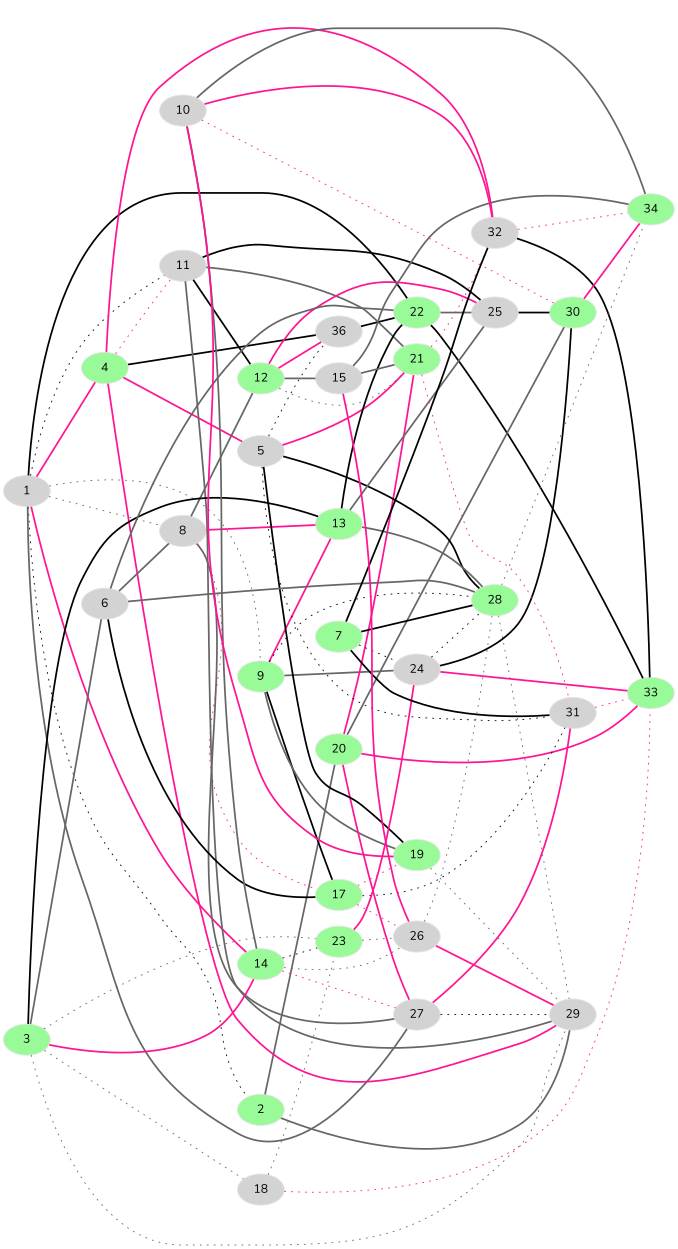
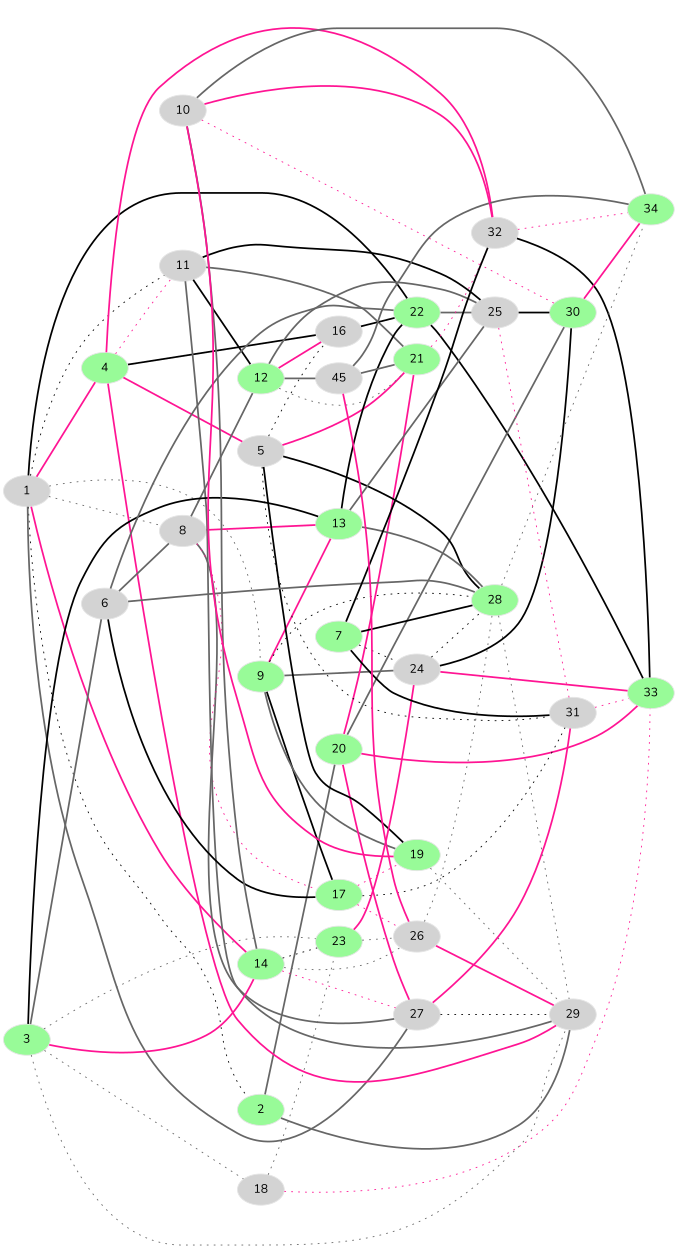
edge "25" -- "12": color deeppink -> gray40
node "36": label "36" -> "16"
node "15": label "15" -> "45"
edge "21" -- "31": now "25" -- "31"
